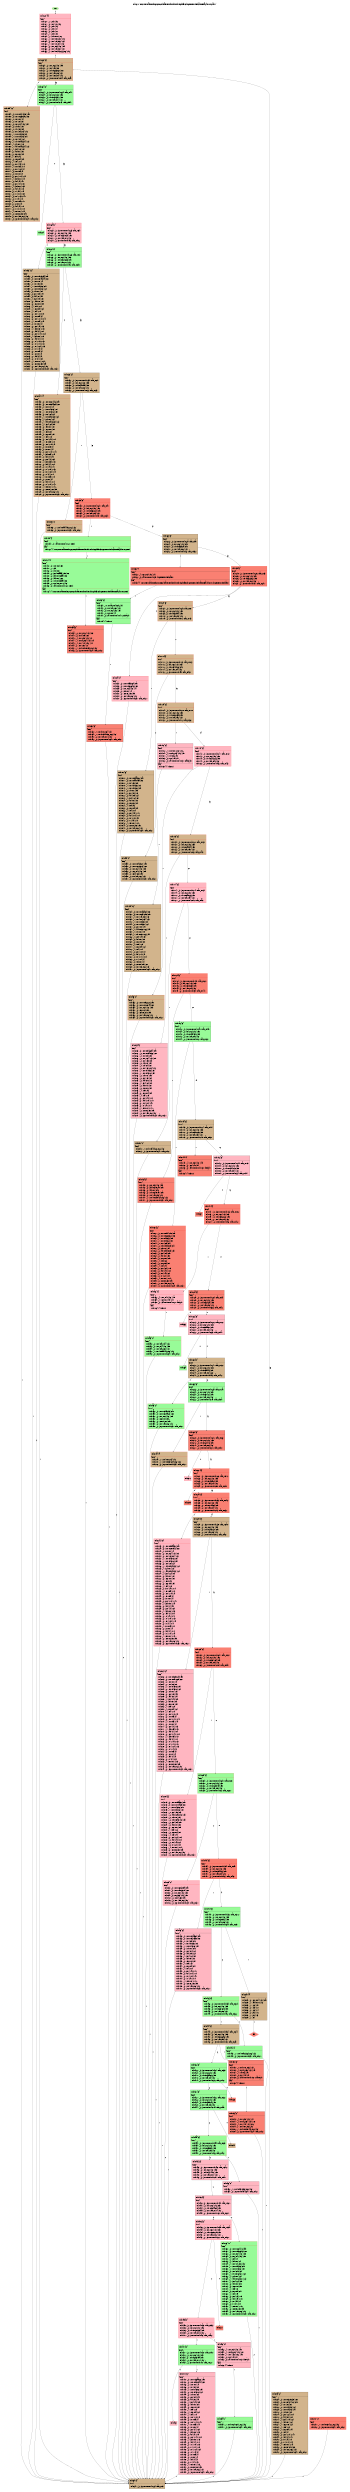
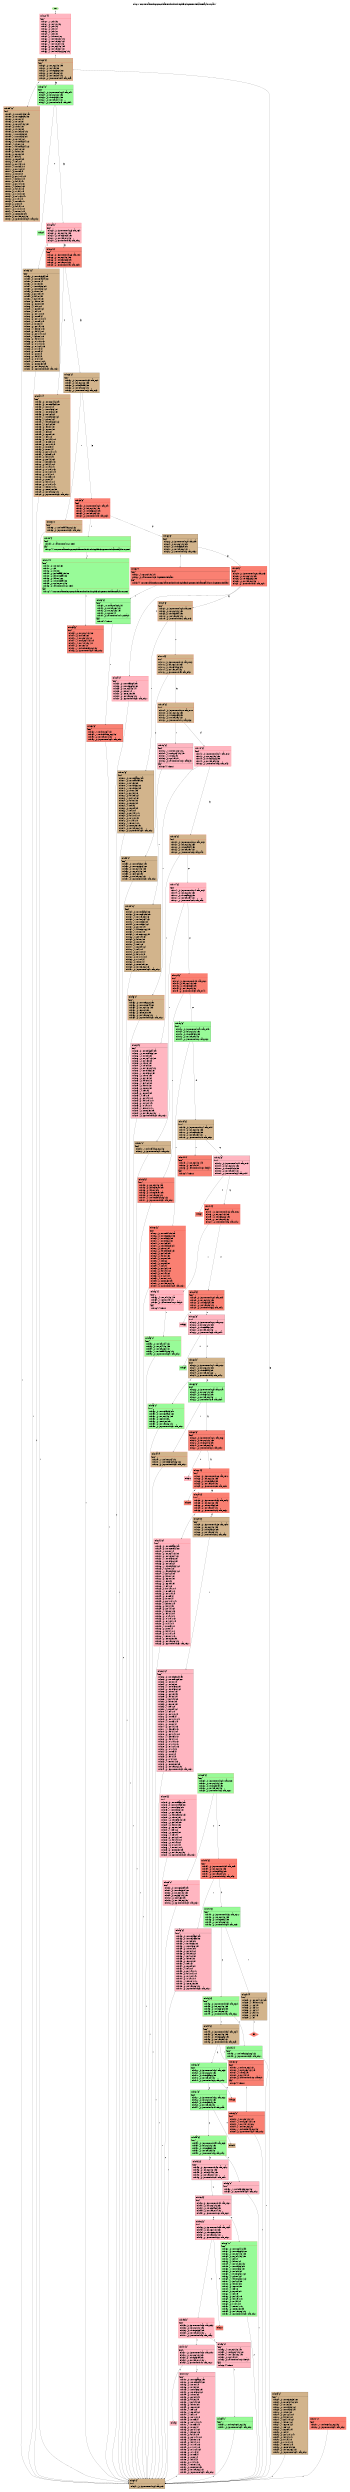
node "0x401680 [22]": fillcolor palegreen -> salmon
node "0x4018d2 [25]": removed
node "0x401a17 [25]": fillcolor palegreen -> lightpink
